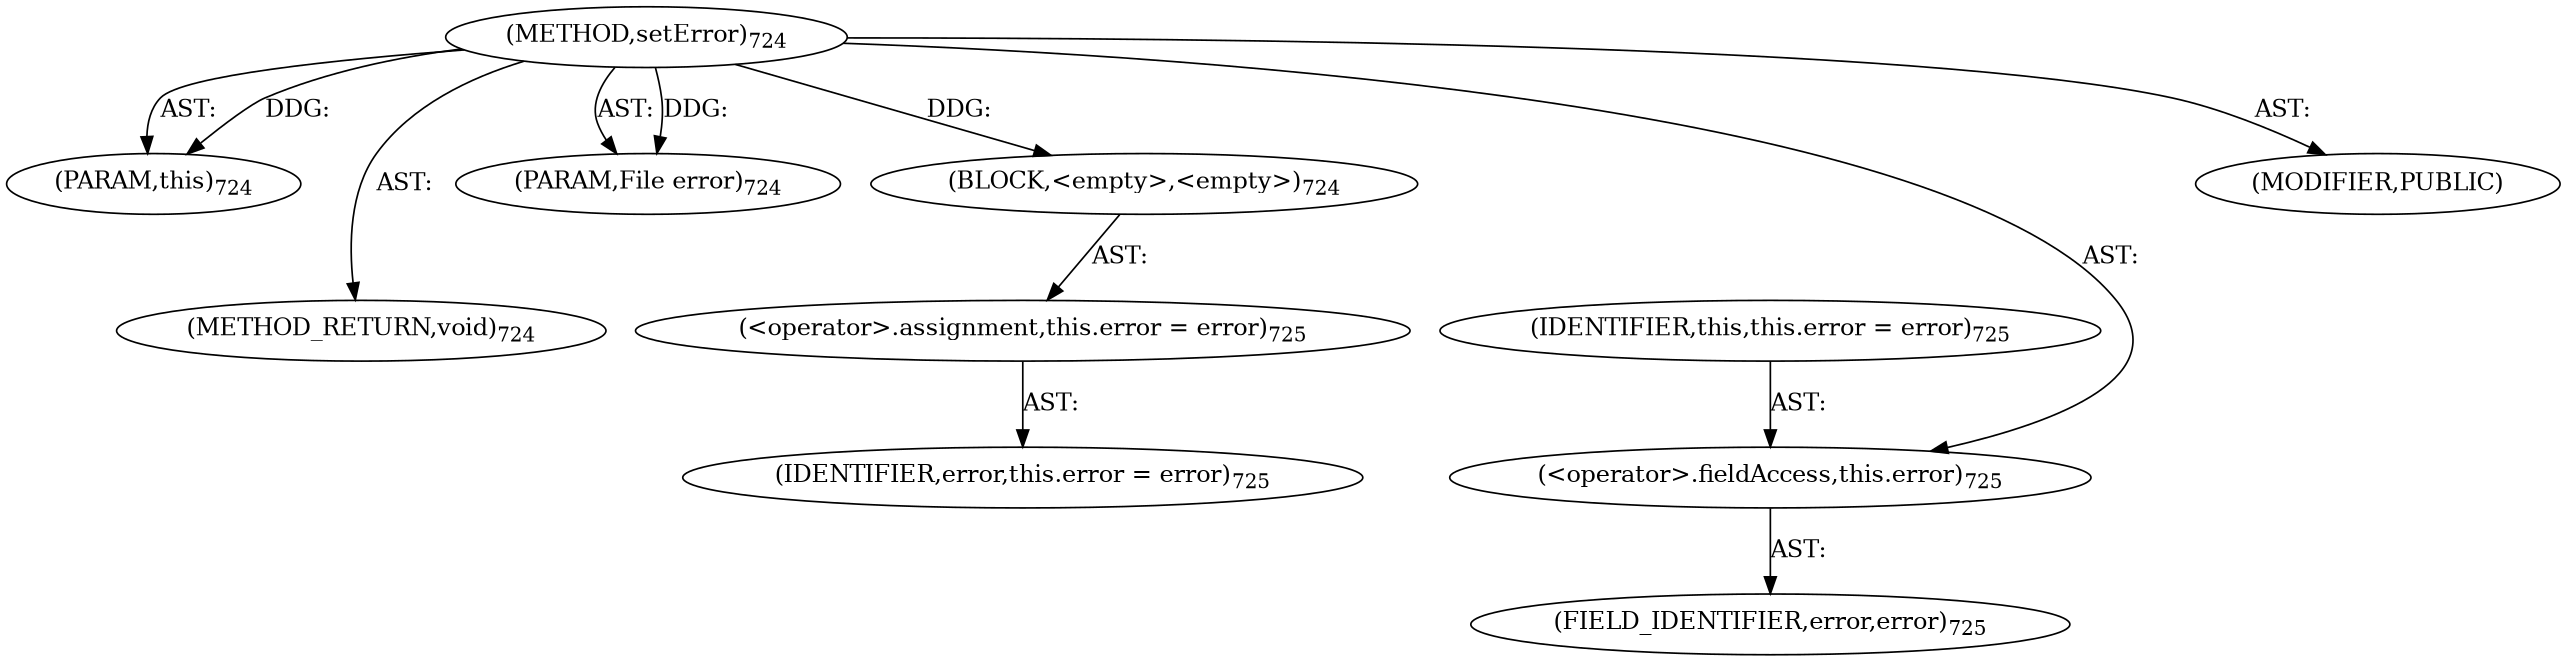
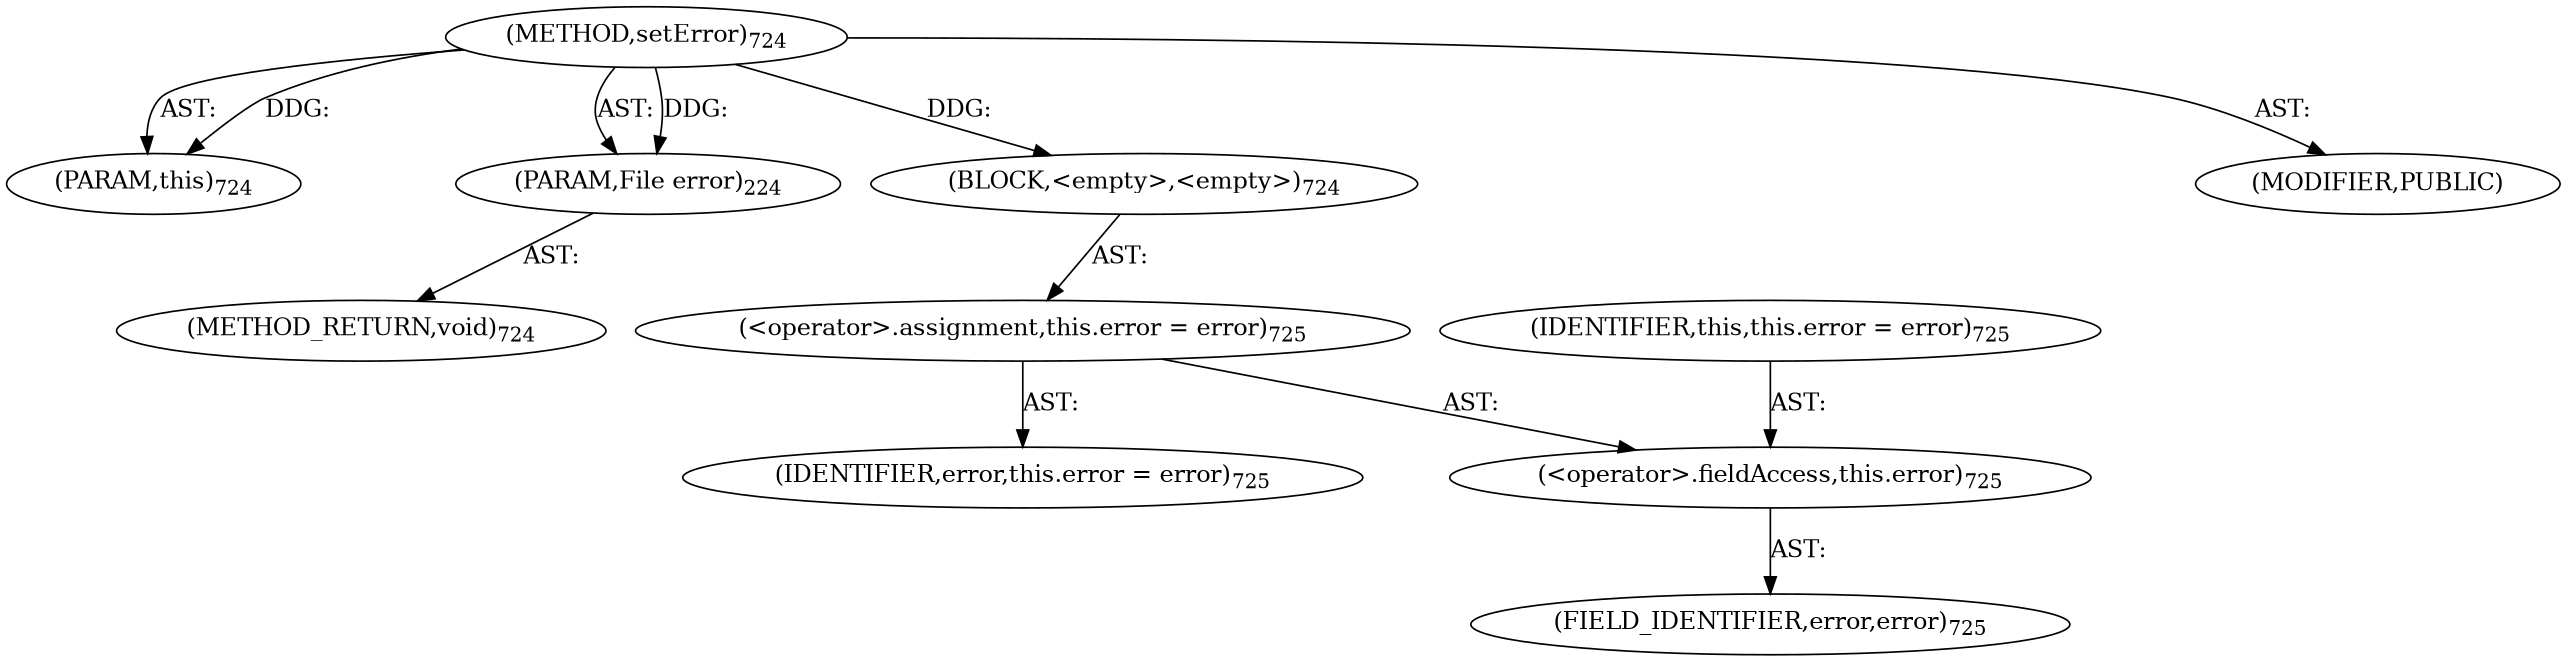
edge "(METHOD,setError)" -> "(<operator>.fieldAccess,this.error)": now "(<operator>.assignment,this.error = error)" -> "(<operator>.fieldAccess,this.error)"
edge "(METHOD,setError)" -> "(METHOD_RETURN,void)": now "(PARAM,File error)" -> "(METHOD_RETURN,void)"
node "(PARAM,File error)": text "724" -> "224"
